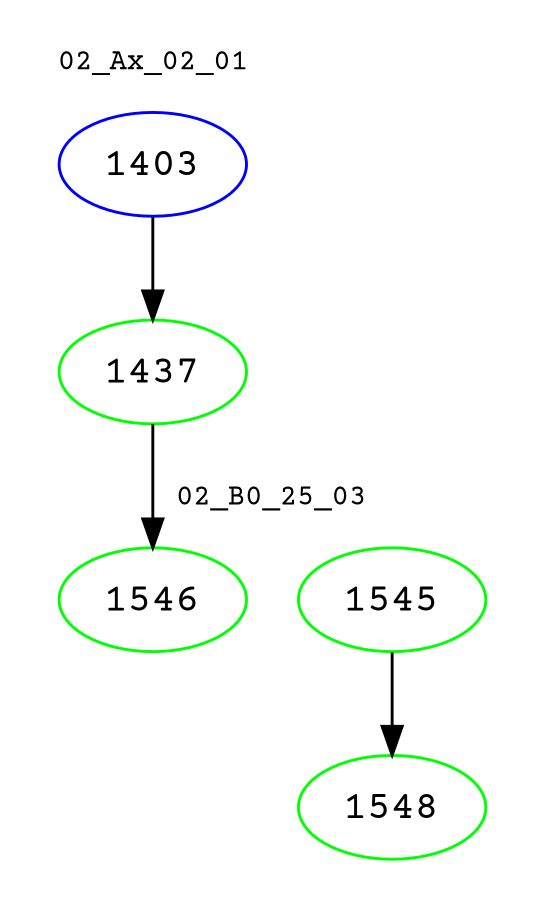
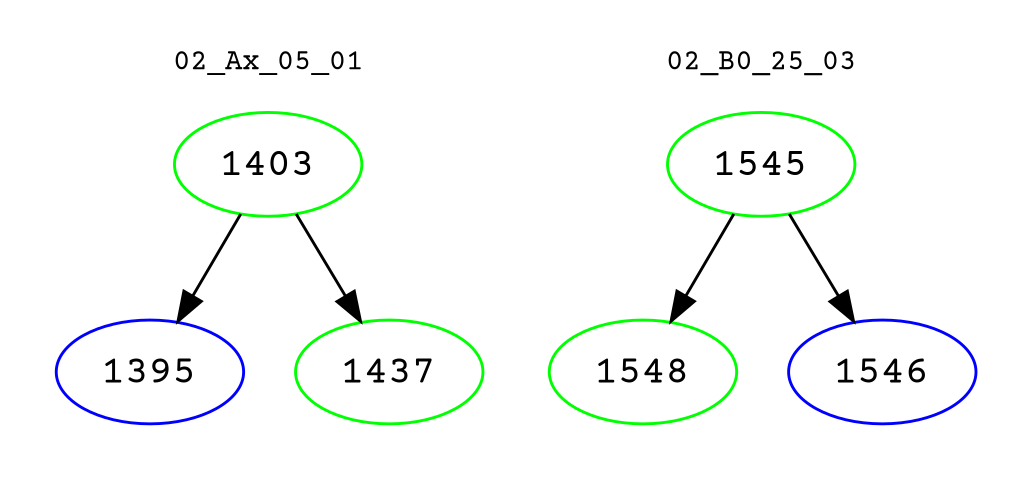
cluster "02_Ax_02_01": label "02_Ax_02_01" -> "02_Ax_05_01"
node "1403": color blue -> green
node "1395": added
edge "1437" -> "1546": now "1545" -> "1546"
node "1546": color green -> blue
